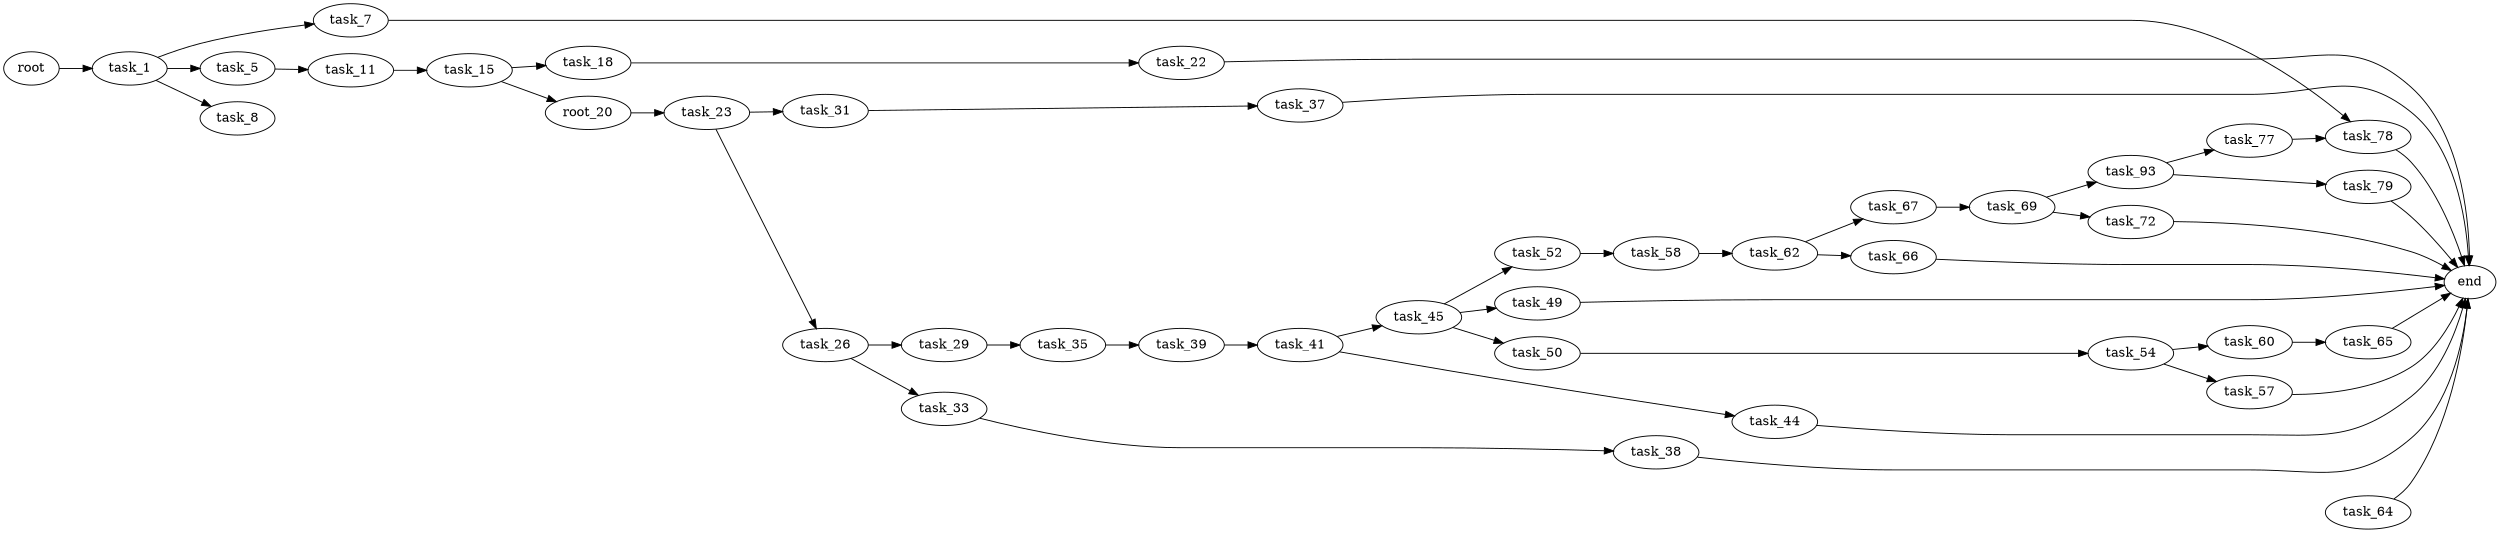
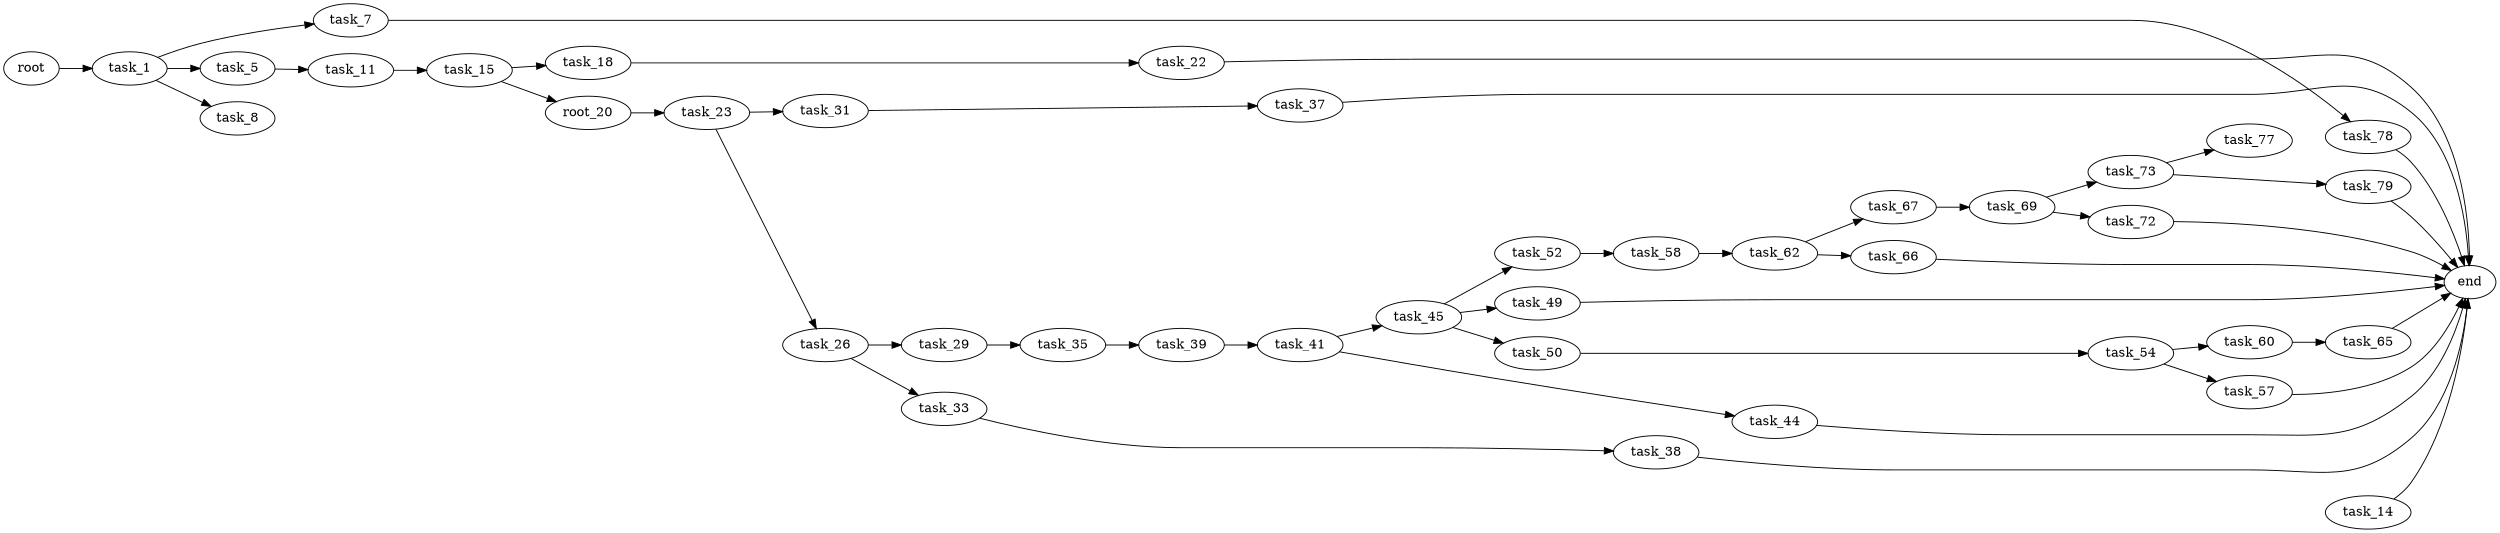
edge "task_77" -> "task_78": removed
node "task_93": label "task_93" -> "task_73"
node "task_64": label "task_64" -> "task_14"
